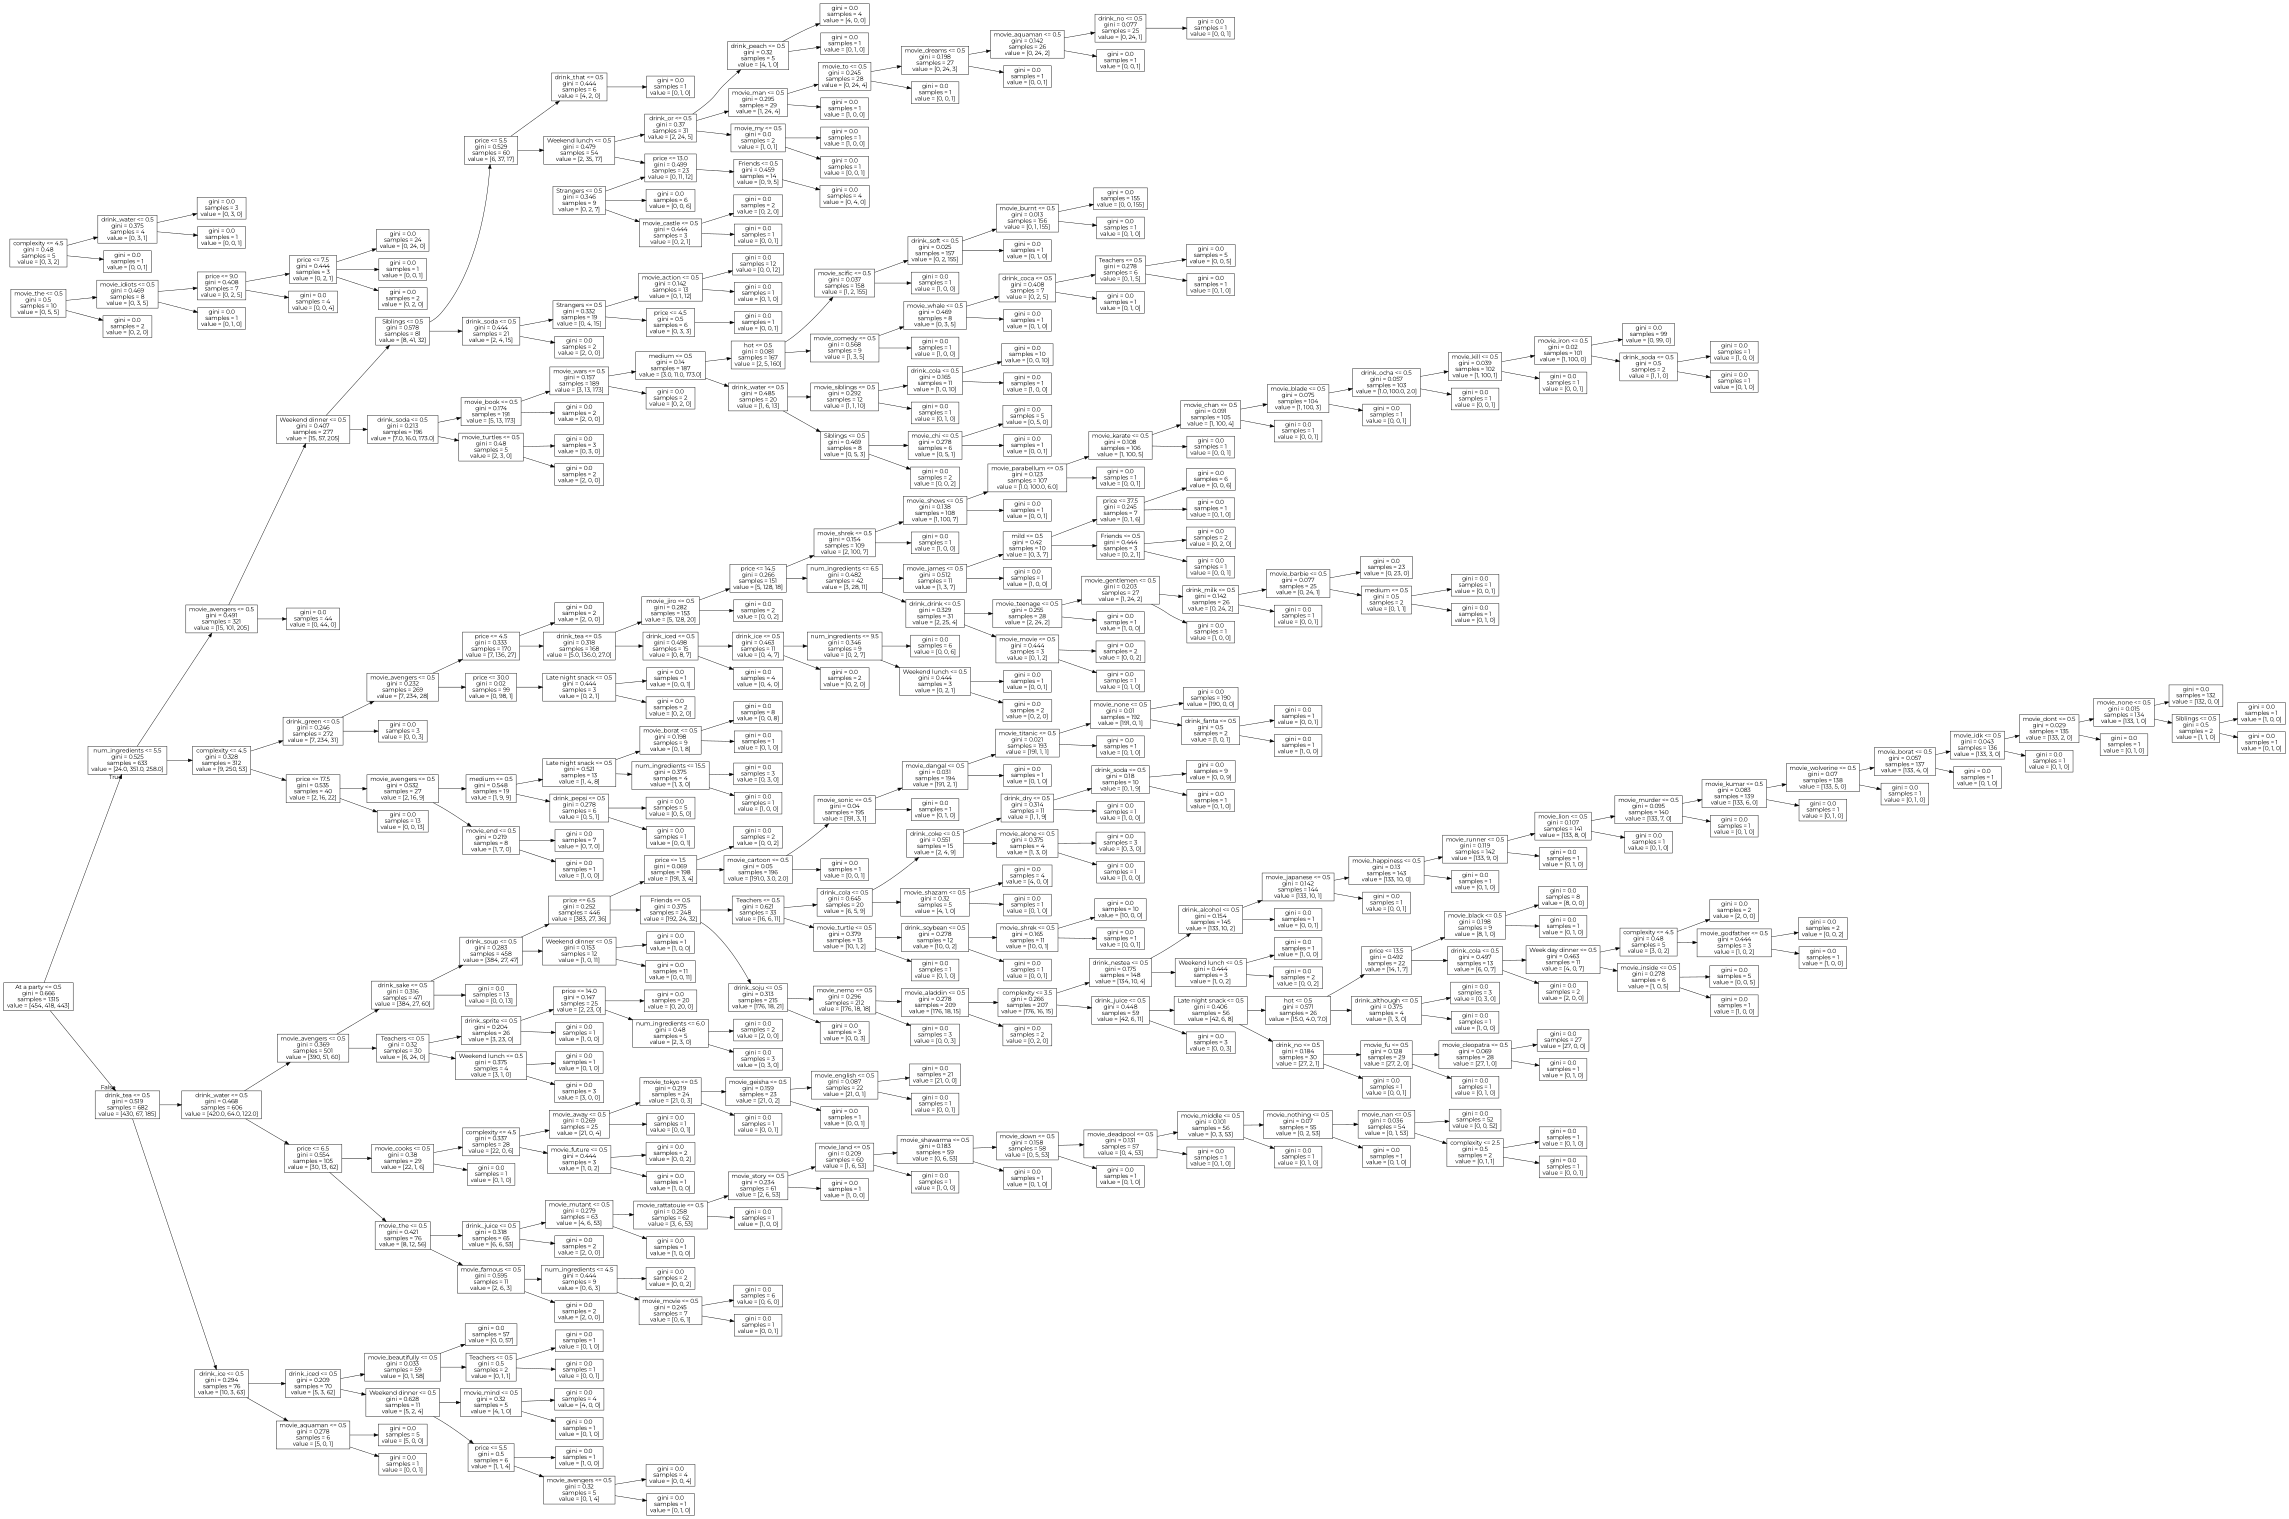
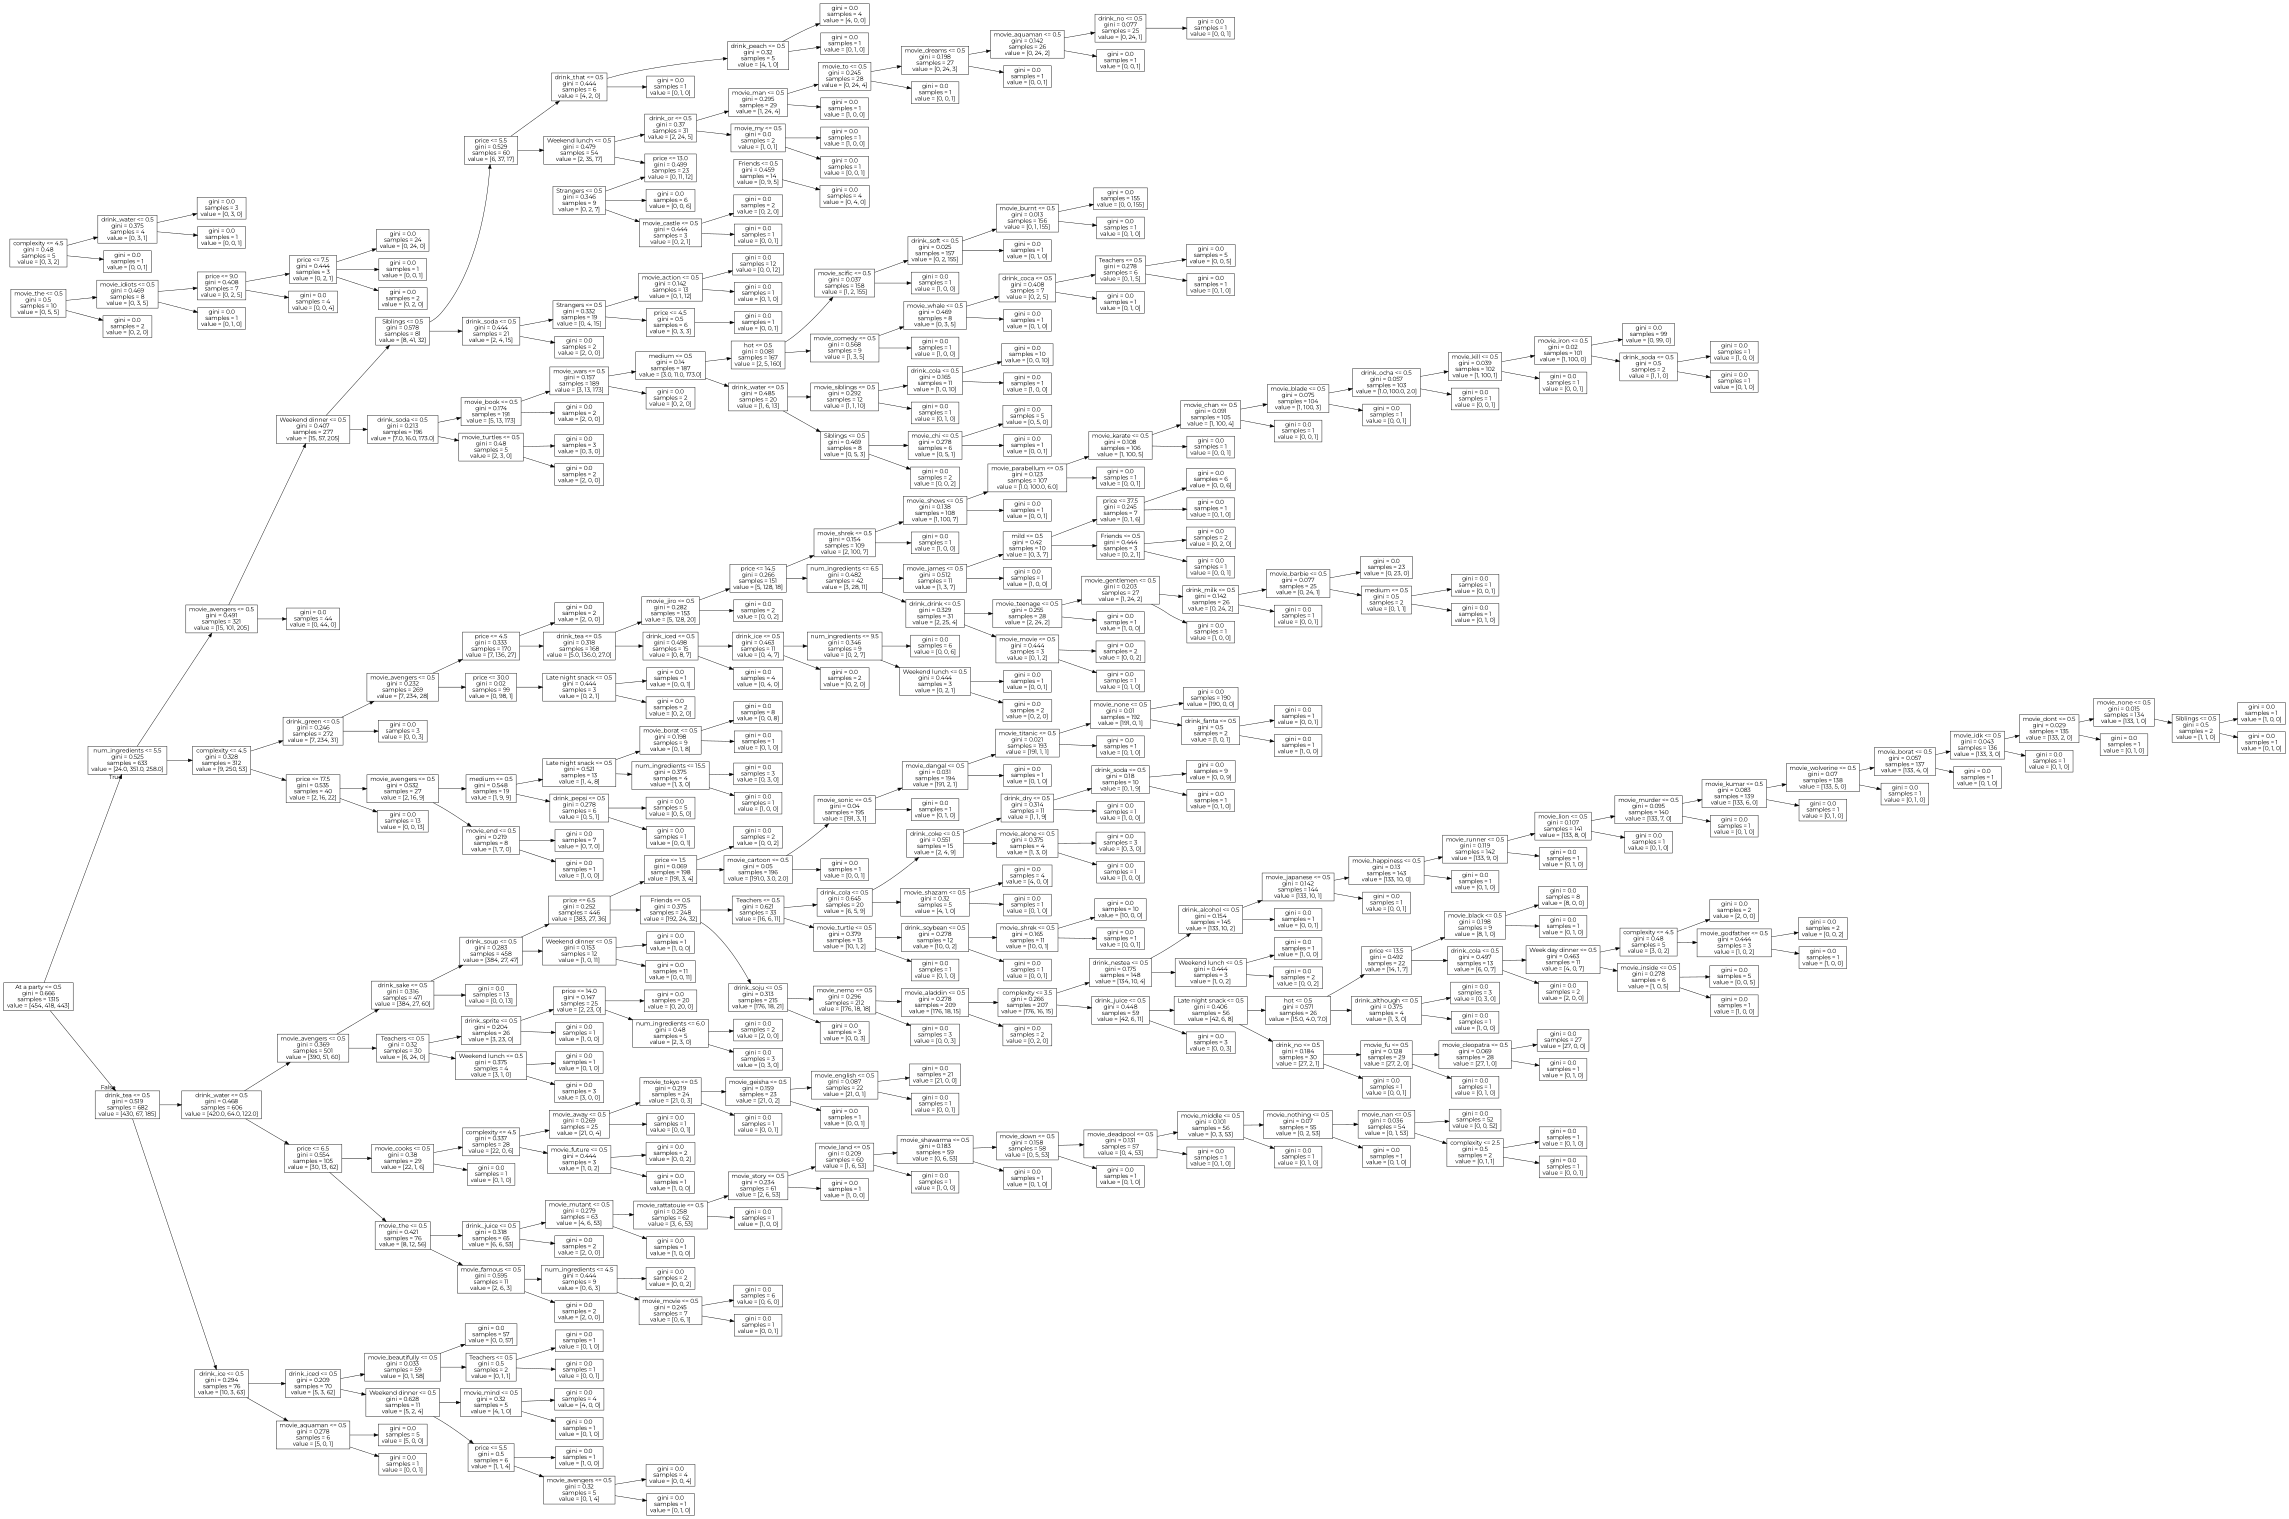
edge "drink_or <= 0.5 gini = 0.37 samples = 31 value = [2, 24, 5]" -> "drink_peach <= 0.5 gini = 0.32 samples = 5 value = [4, 1, 0]": now "drink_that <= 0.5 gini = 0.444 samples = 6 value = [4, 2, 0]" -> "drink_peach <= 0.5 gini = 0.32 samples = 5 value = [4, 1, 0]"
edge "price <= 13.0 gini = 0.499 samples = 23 value = [0, 11, 12]" -> "Friends <= 0.5 gini = 0.459 samples = 14 value = [0, 9, 5]": removed
node "gini = 0.0 samples = 132 value = [132, 0, 0]": removed
